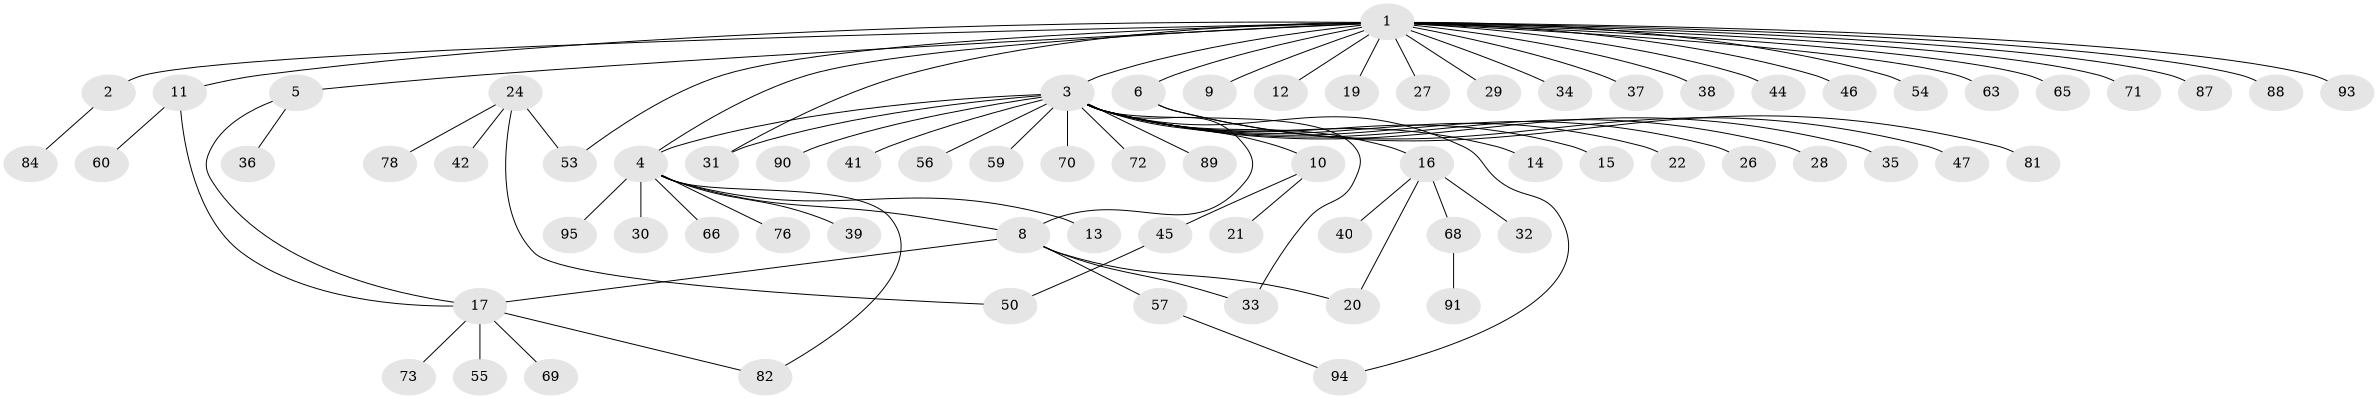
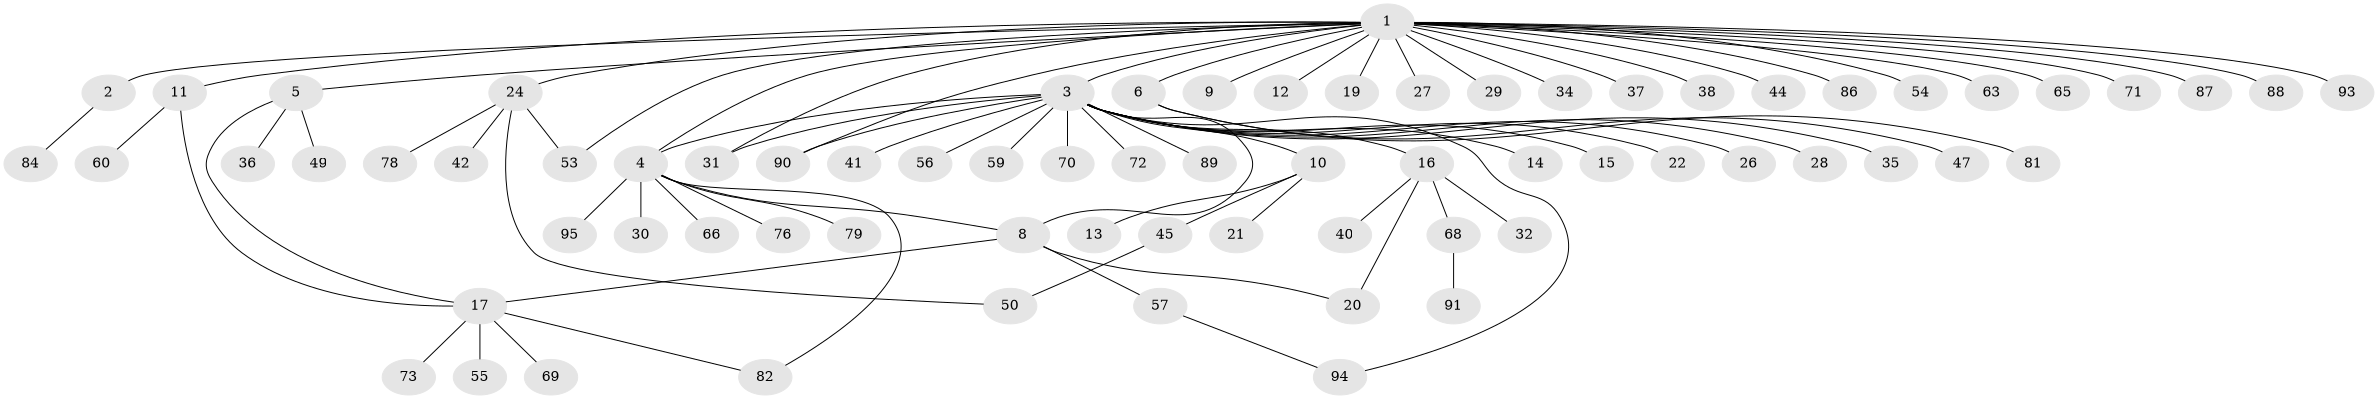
edge "1" -- "24": added
edge "1" -- "90": added
node "46": label "46" -> "86"
node "49": added
edge "4" -- "13": now "10" -- "13"
node "39": label "39" -> "79"
node "33": removed
